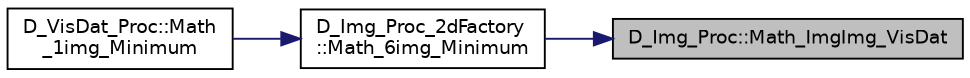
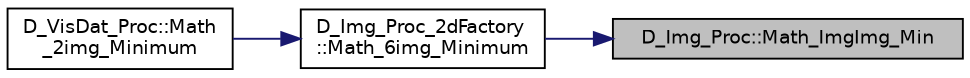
node "D_VisDat_Proc::Math _1img_Minimum": label "D_VisDat_Proc::Math _1img_Minimum" -> "D_VisDat_Proc::Math _2img_Minimum"
node "D_Img_Proc::Math_ImgImg_VisDat": label "D_Img_Proc::Math_ImgImg_VisDat" -> "D_Img_Proc::Math_ImgImg_Min"
